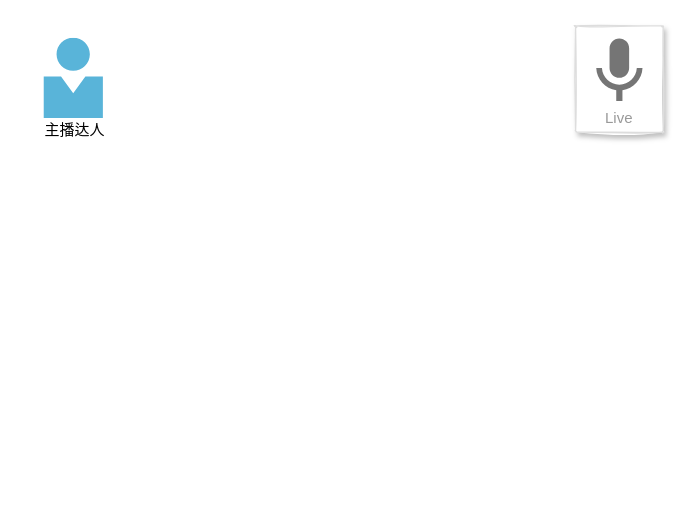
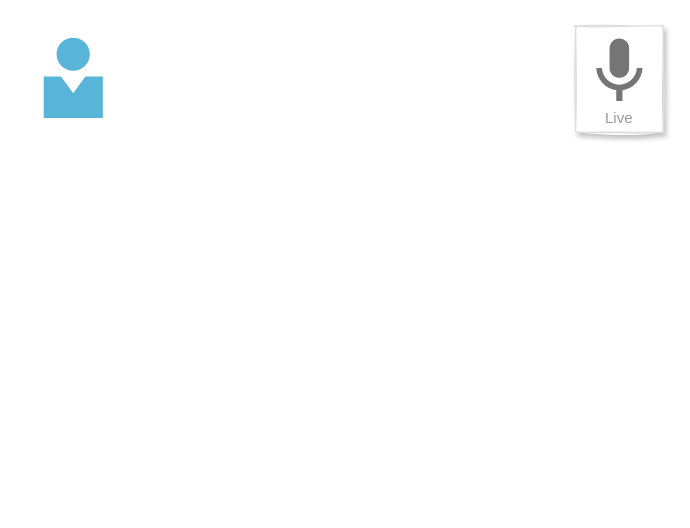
node "主播达人": removed
